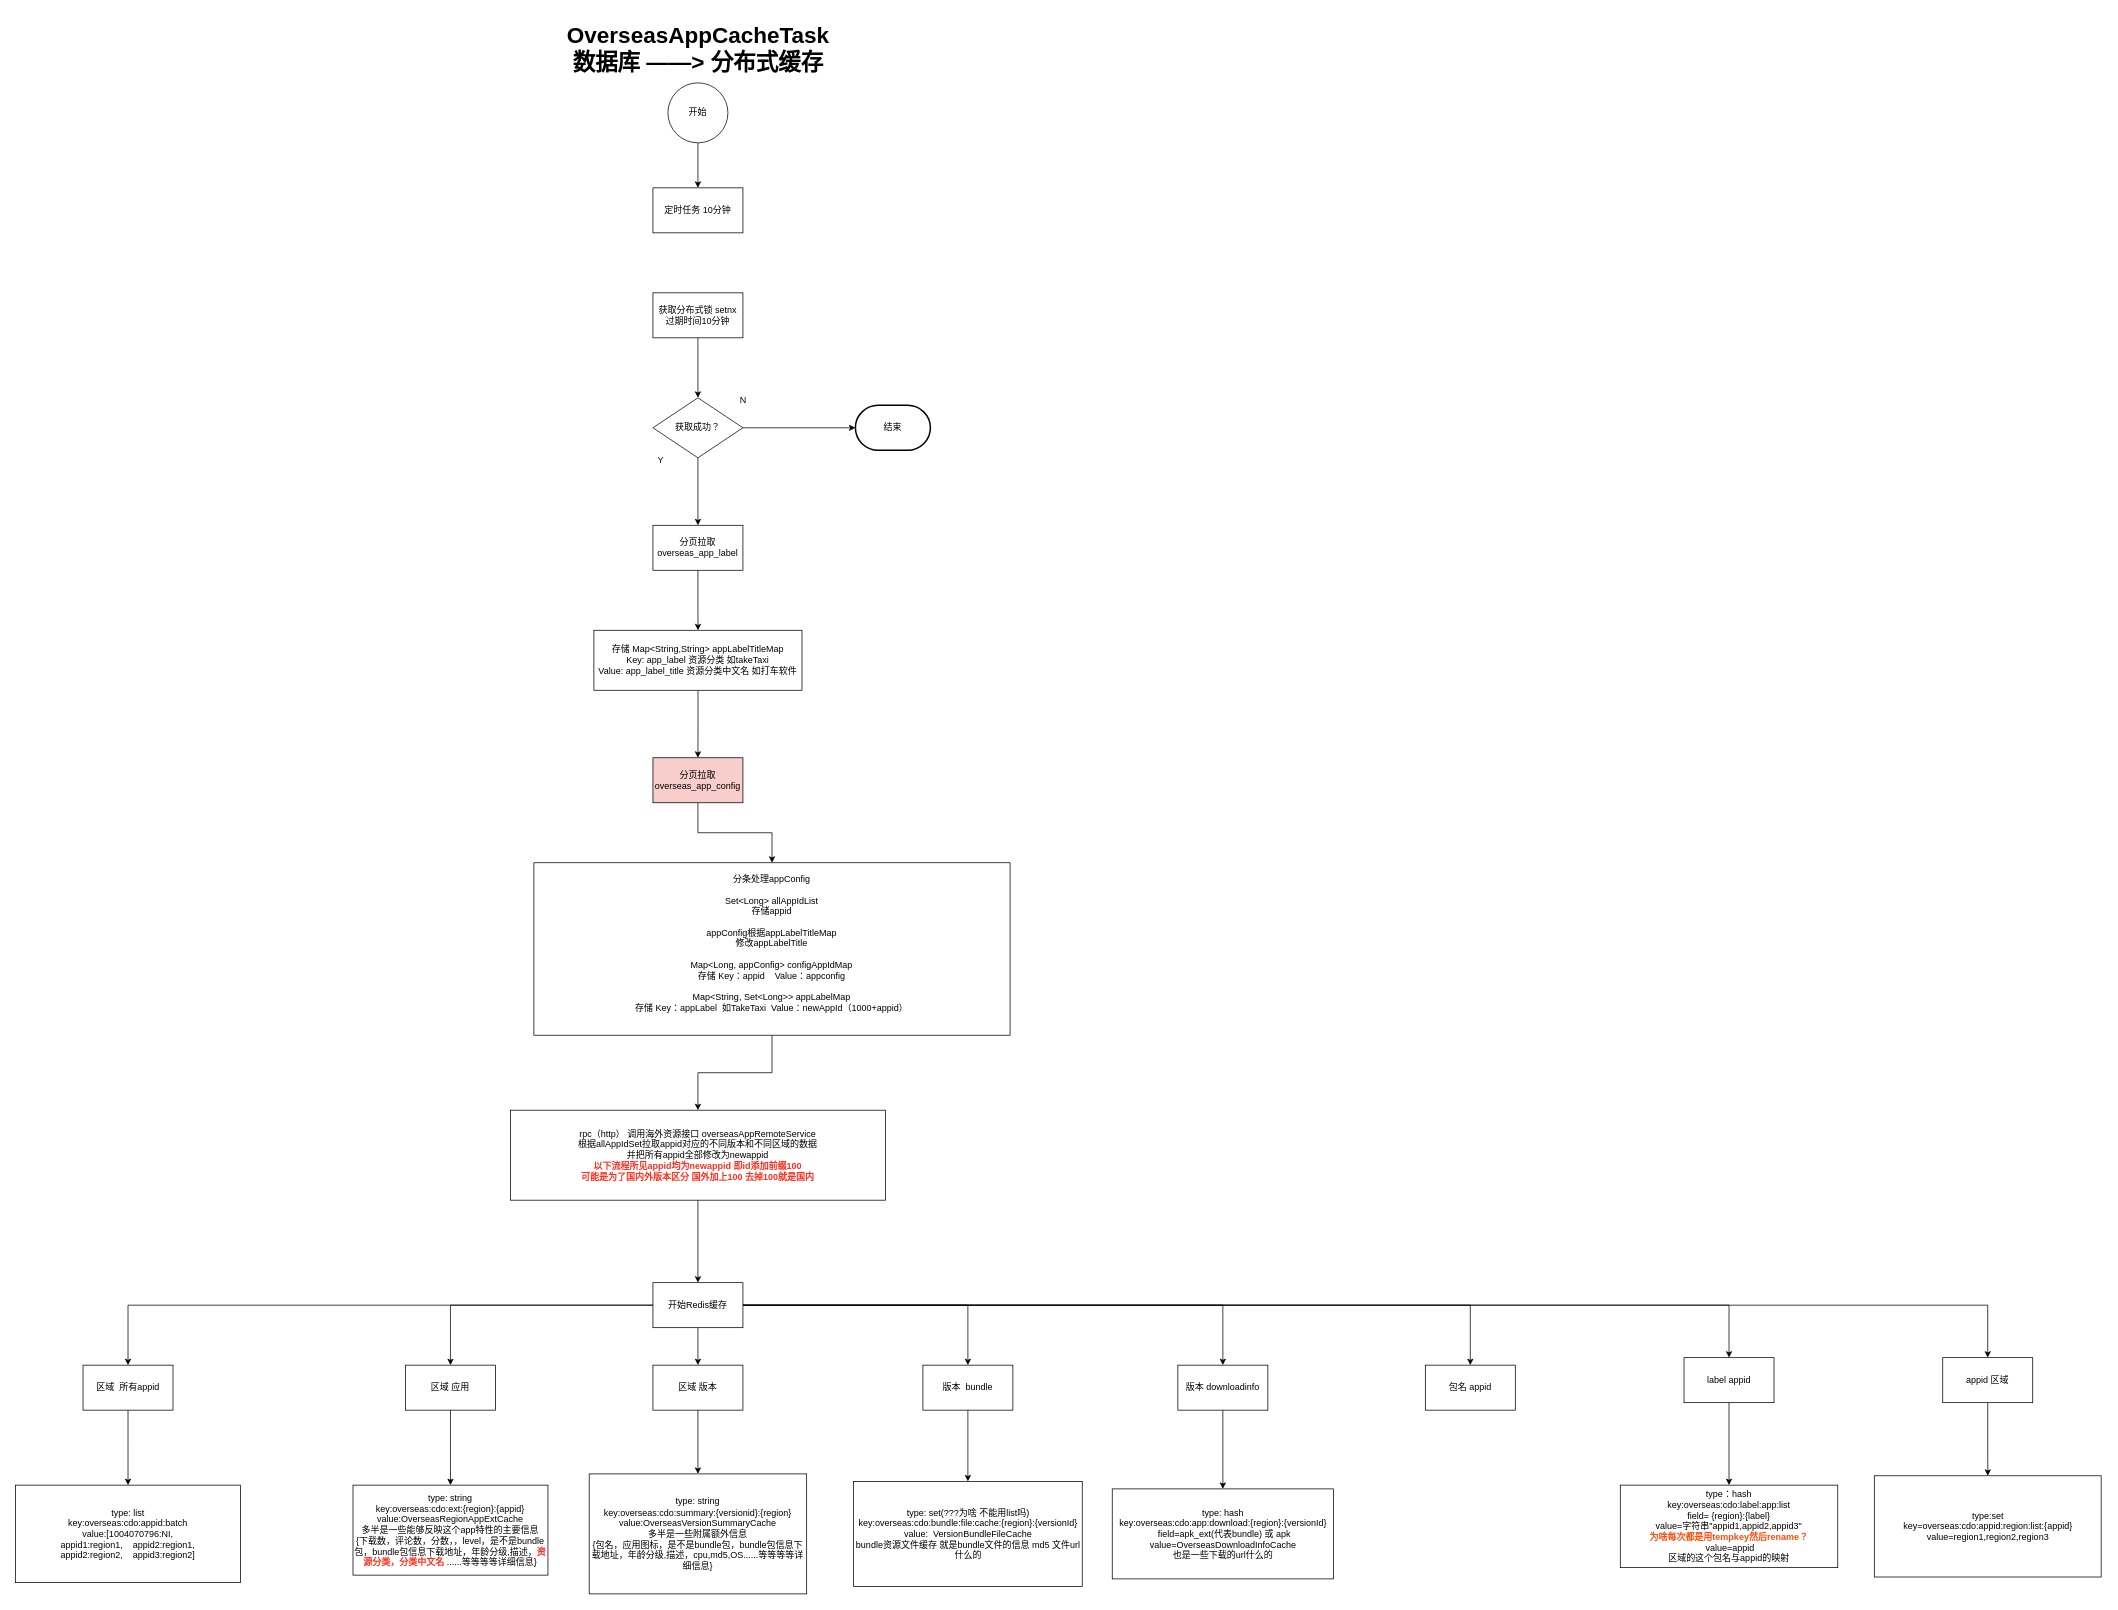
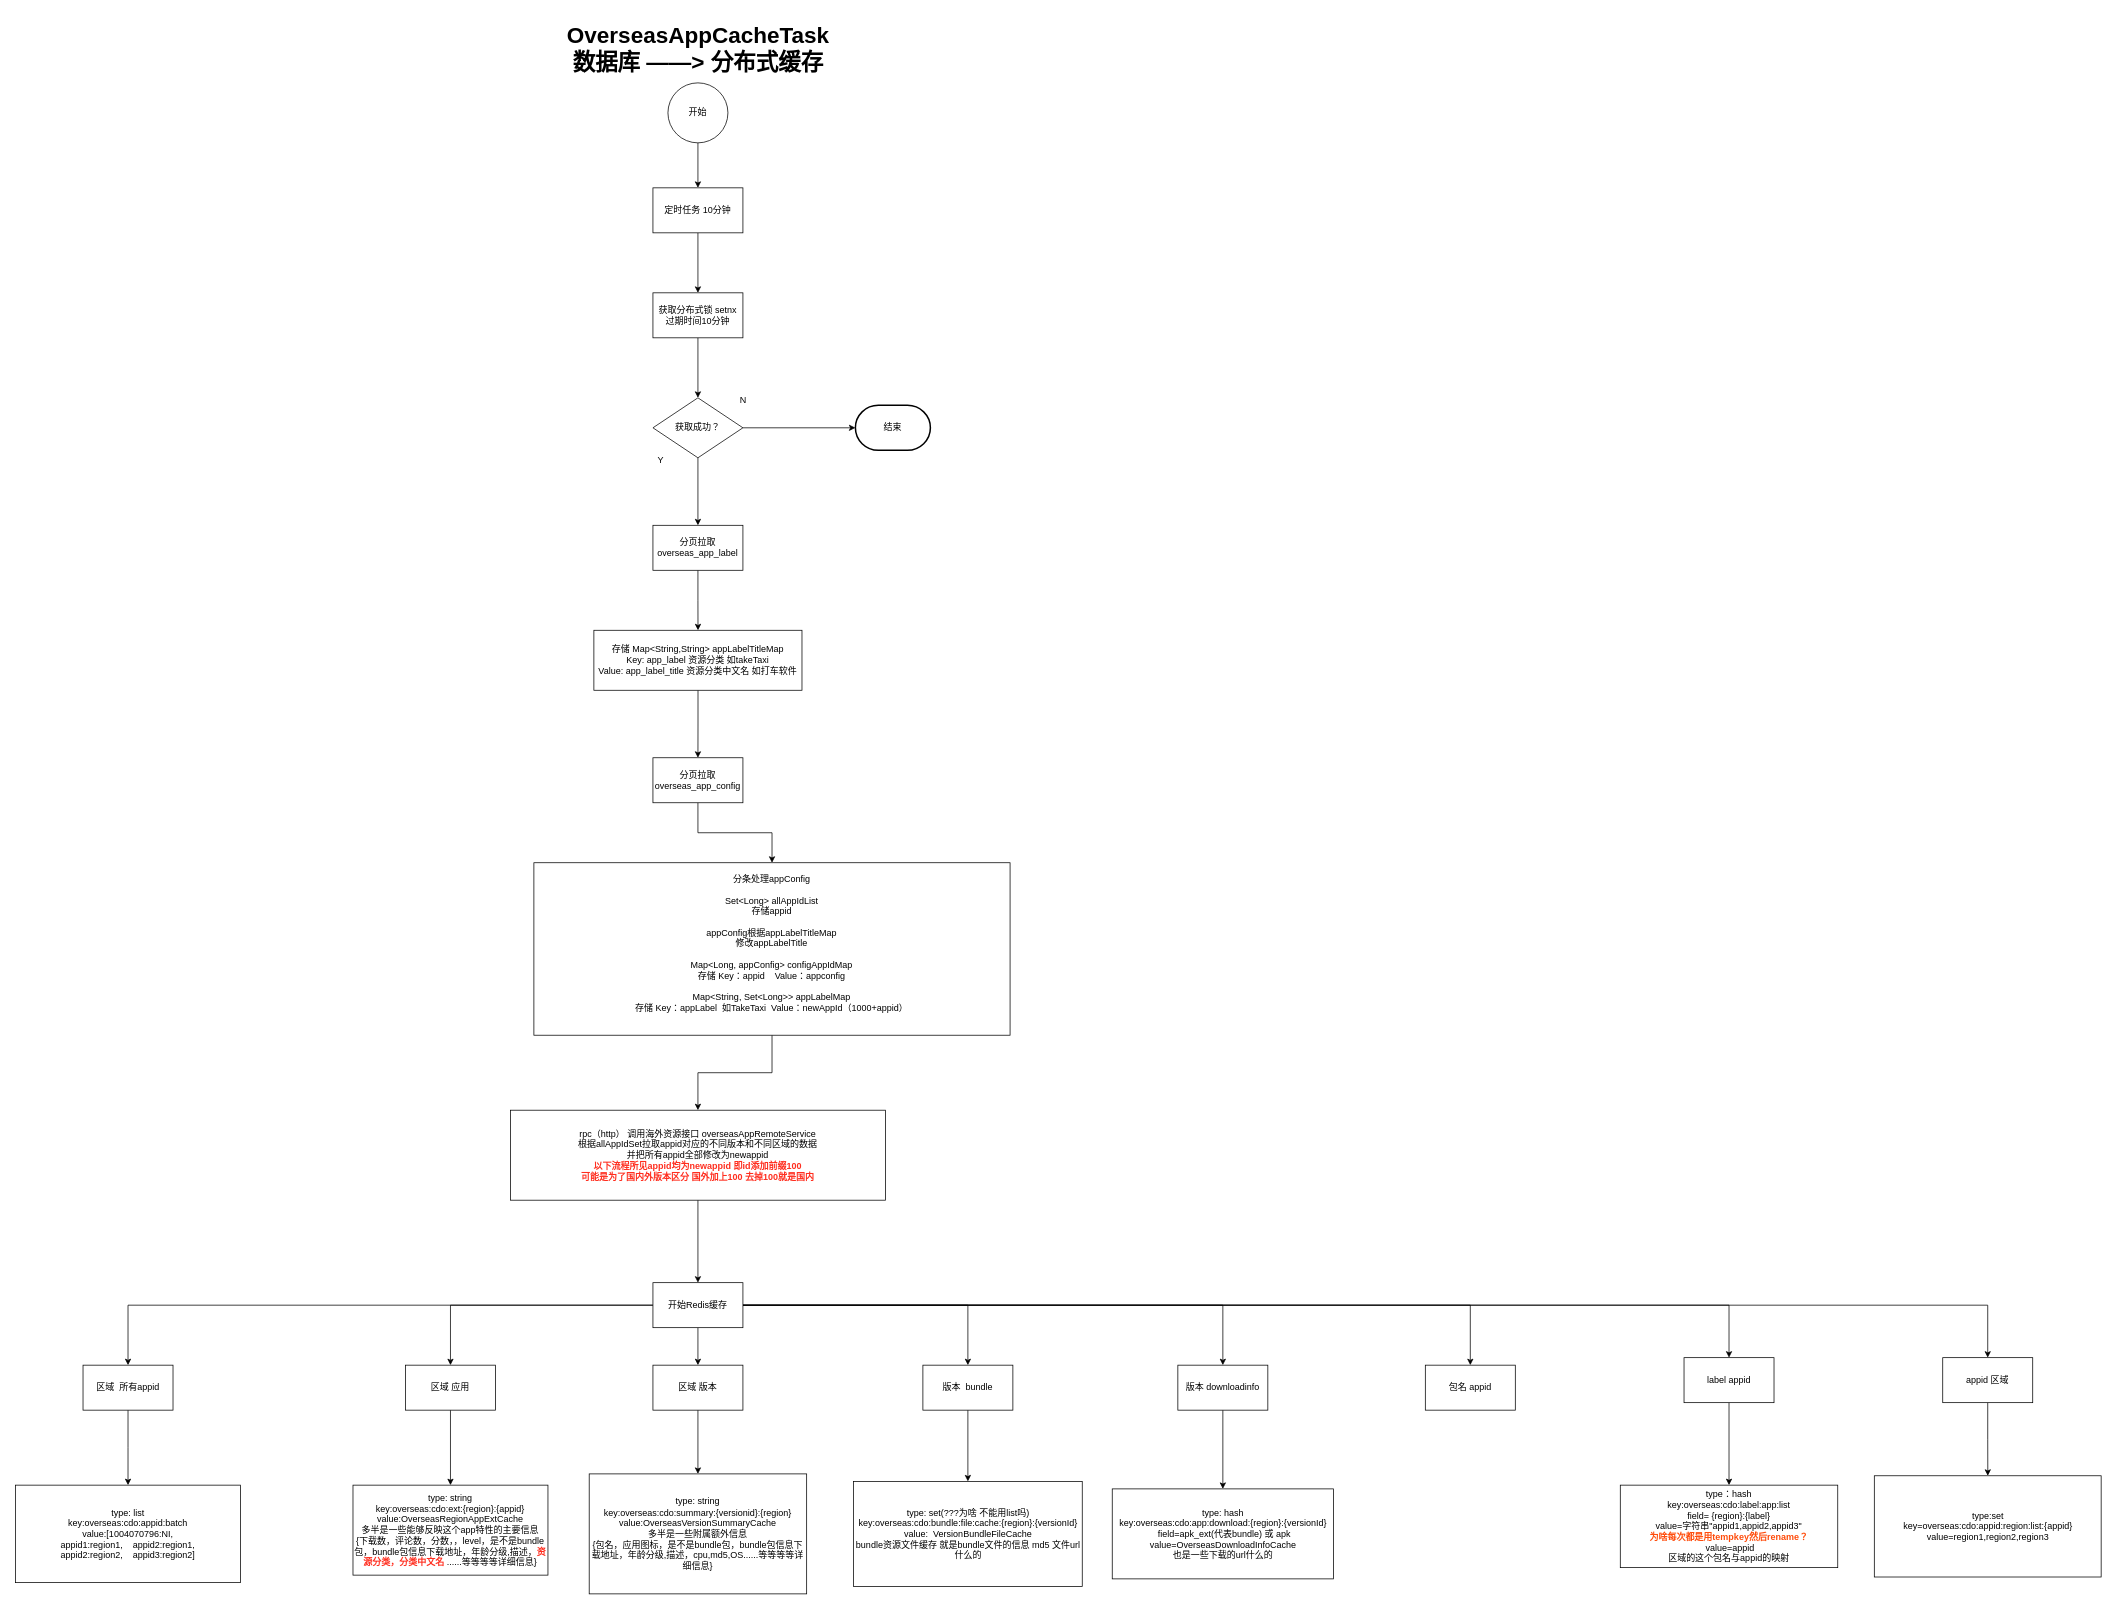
edge "定时任务 10分钟" -> "获取分布式锁 setnx 过期时间10分钟": added
node "分页拉取 overseas_app_config": fillcolor #f8cecc -> #ffffff
